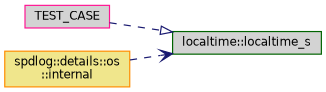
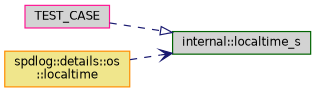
node "localtime::localtime_s": label "localtime::localtime_s" -> "internal::localtime_s"
node "spdlog::details::os ::internal": label "spdlog::details::os ::internal" -> "spdlog::details::os ::localtime"
